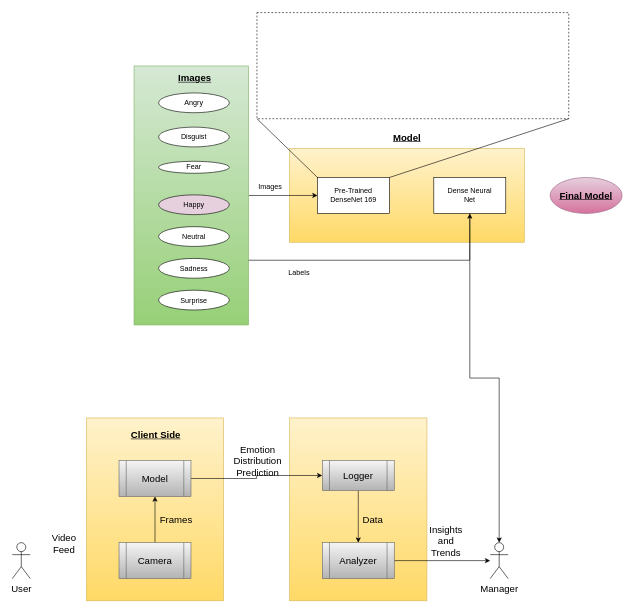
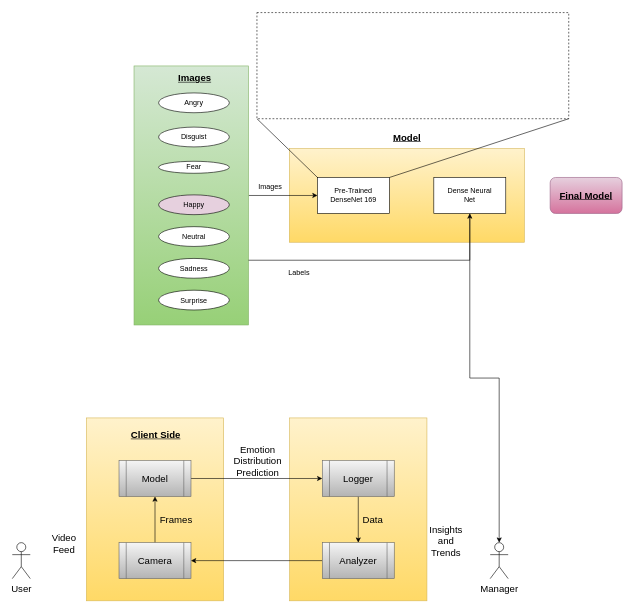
node "Final Model": shape ellipse -> rounded rectangle
node "Logger": size 72x30 -> 72x36
edge "Analyzer" -> "Manager": now "Analyzer" -> "Camera"
